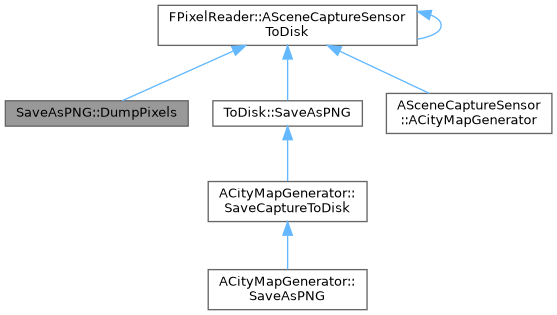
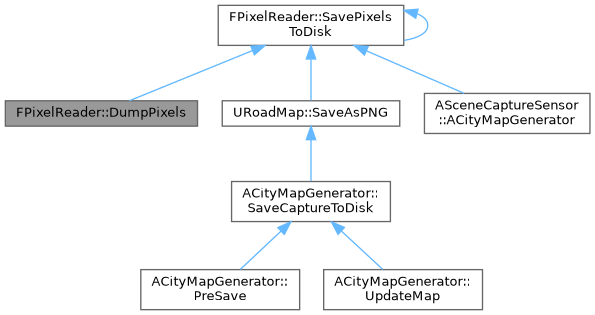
node "FPixelReader::ASceneCaptureSensor ToDisk": label "FPixelReader::ASceneCaptureSensor ToDisk" -> "FPixelReader::SavePixels ToDisk"
node "SaveAsPNG::DumpPixels": label "SaveAsPNG::DumpPixels" -> "FPixelReader::DumpPixels"
node "ToDisk::SaveAsPNG": label "ToDisk::SaveAsPNG" -> "URoadMap::SaveAsPNG"
node "ACityMapGenerator:: PreSave": added
node "ACityMapGenerator:: SaveAsPNG": label "ACityMapGenerator:: SaveAsPNG" -> "ACityMapGenerator:: UpdateMap"
